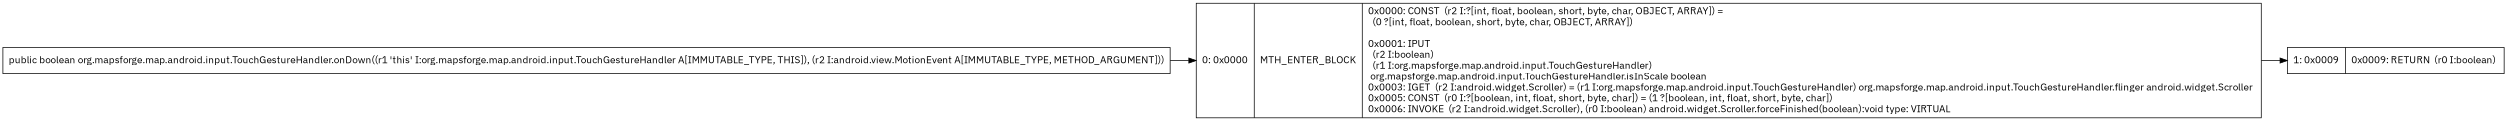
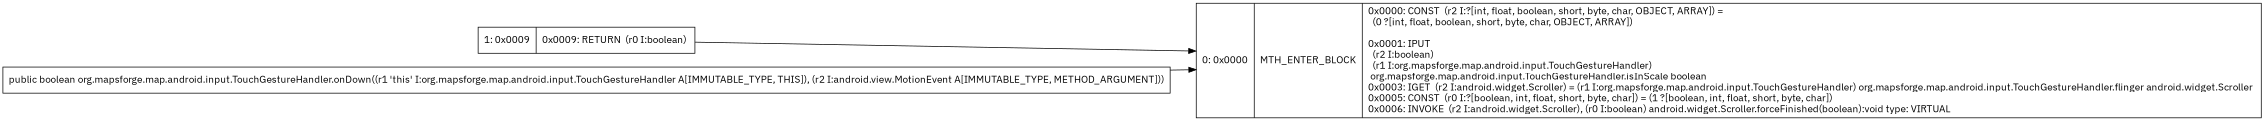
edge "0: 0x0000" -> "1: 0x0009": reversed
